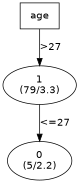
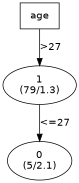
node "1 (79/3.3)": label "1 (79/3.3)" -> "1 (79/1.3)"
node "0 (5/2.2)": label "0 (5/2.2)" -> "0 (5/2.1)"
